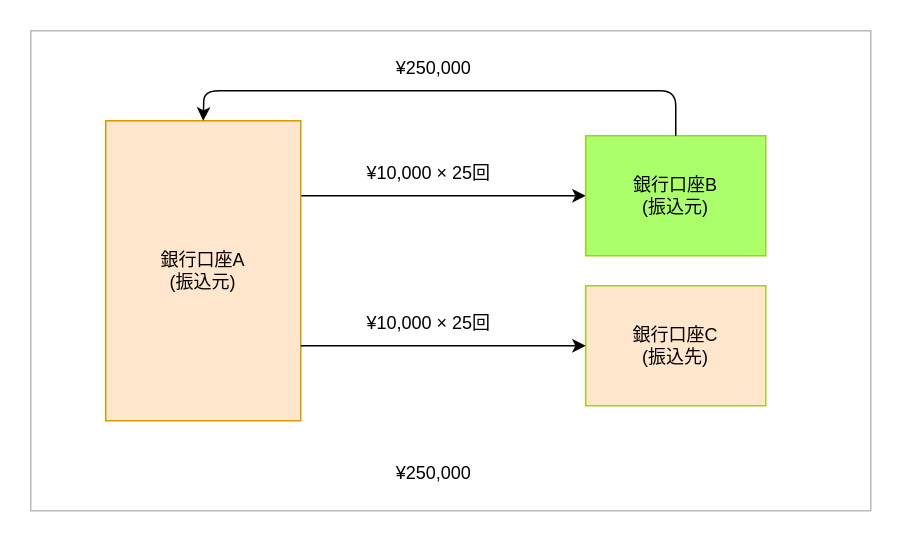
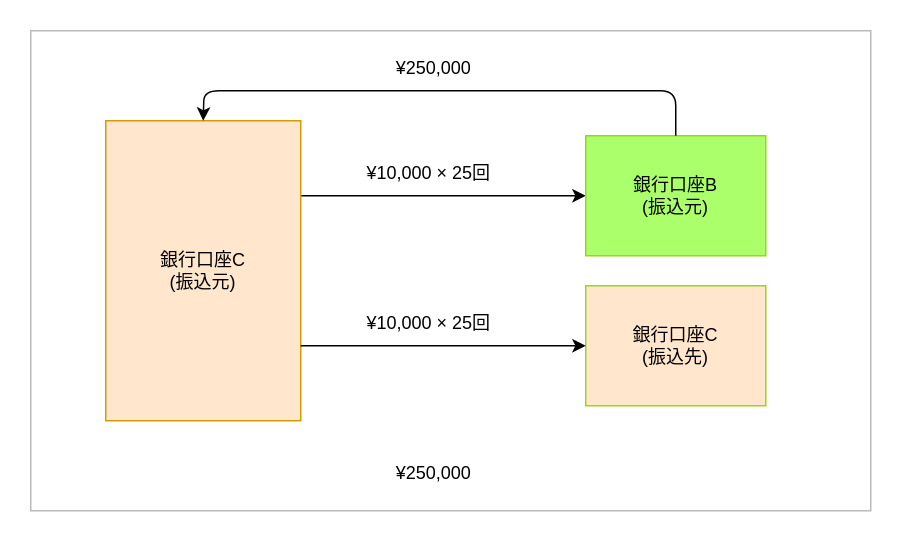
node "銀行口座A (振込元)": label "銀行口座A (振込元)" -> "銀行口座C (振込元)"
